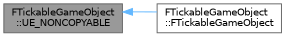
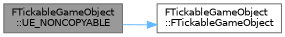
edge "FTickableGameObject ::FTickableGameObject" -> "FTickableGameObject ::UE_NONCOPYABLE": reversed
